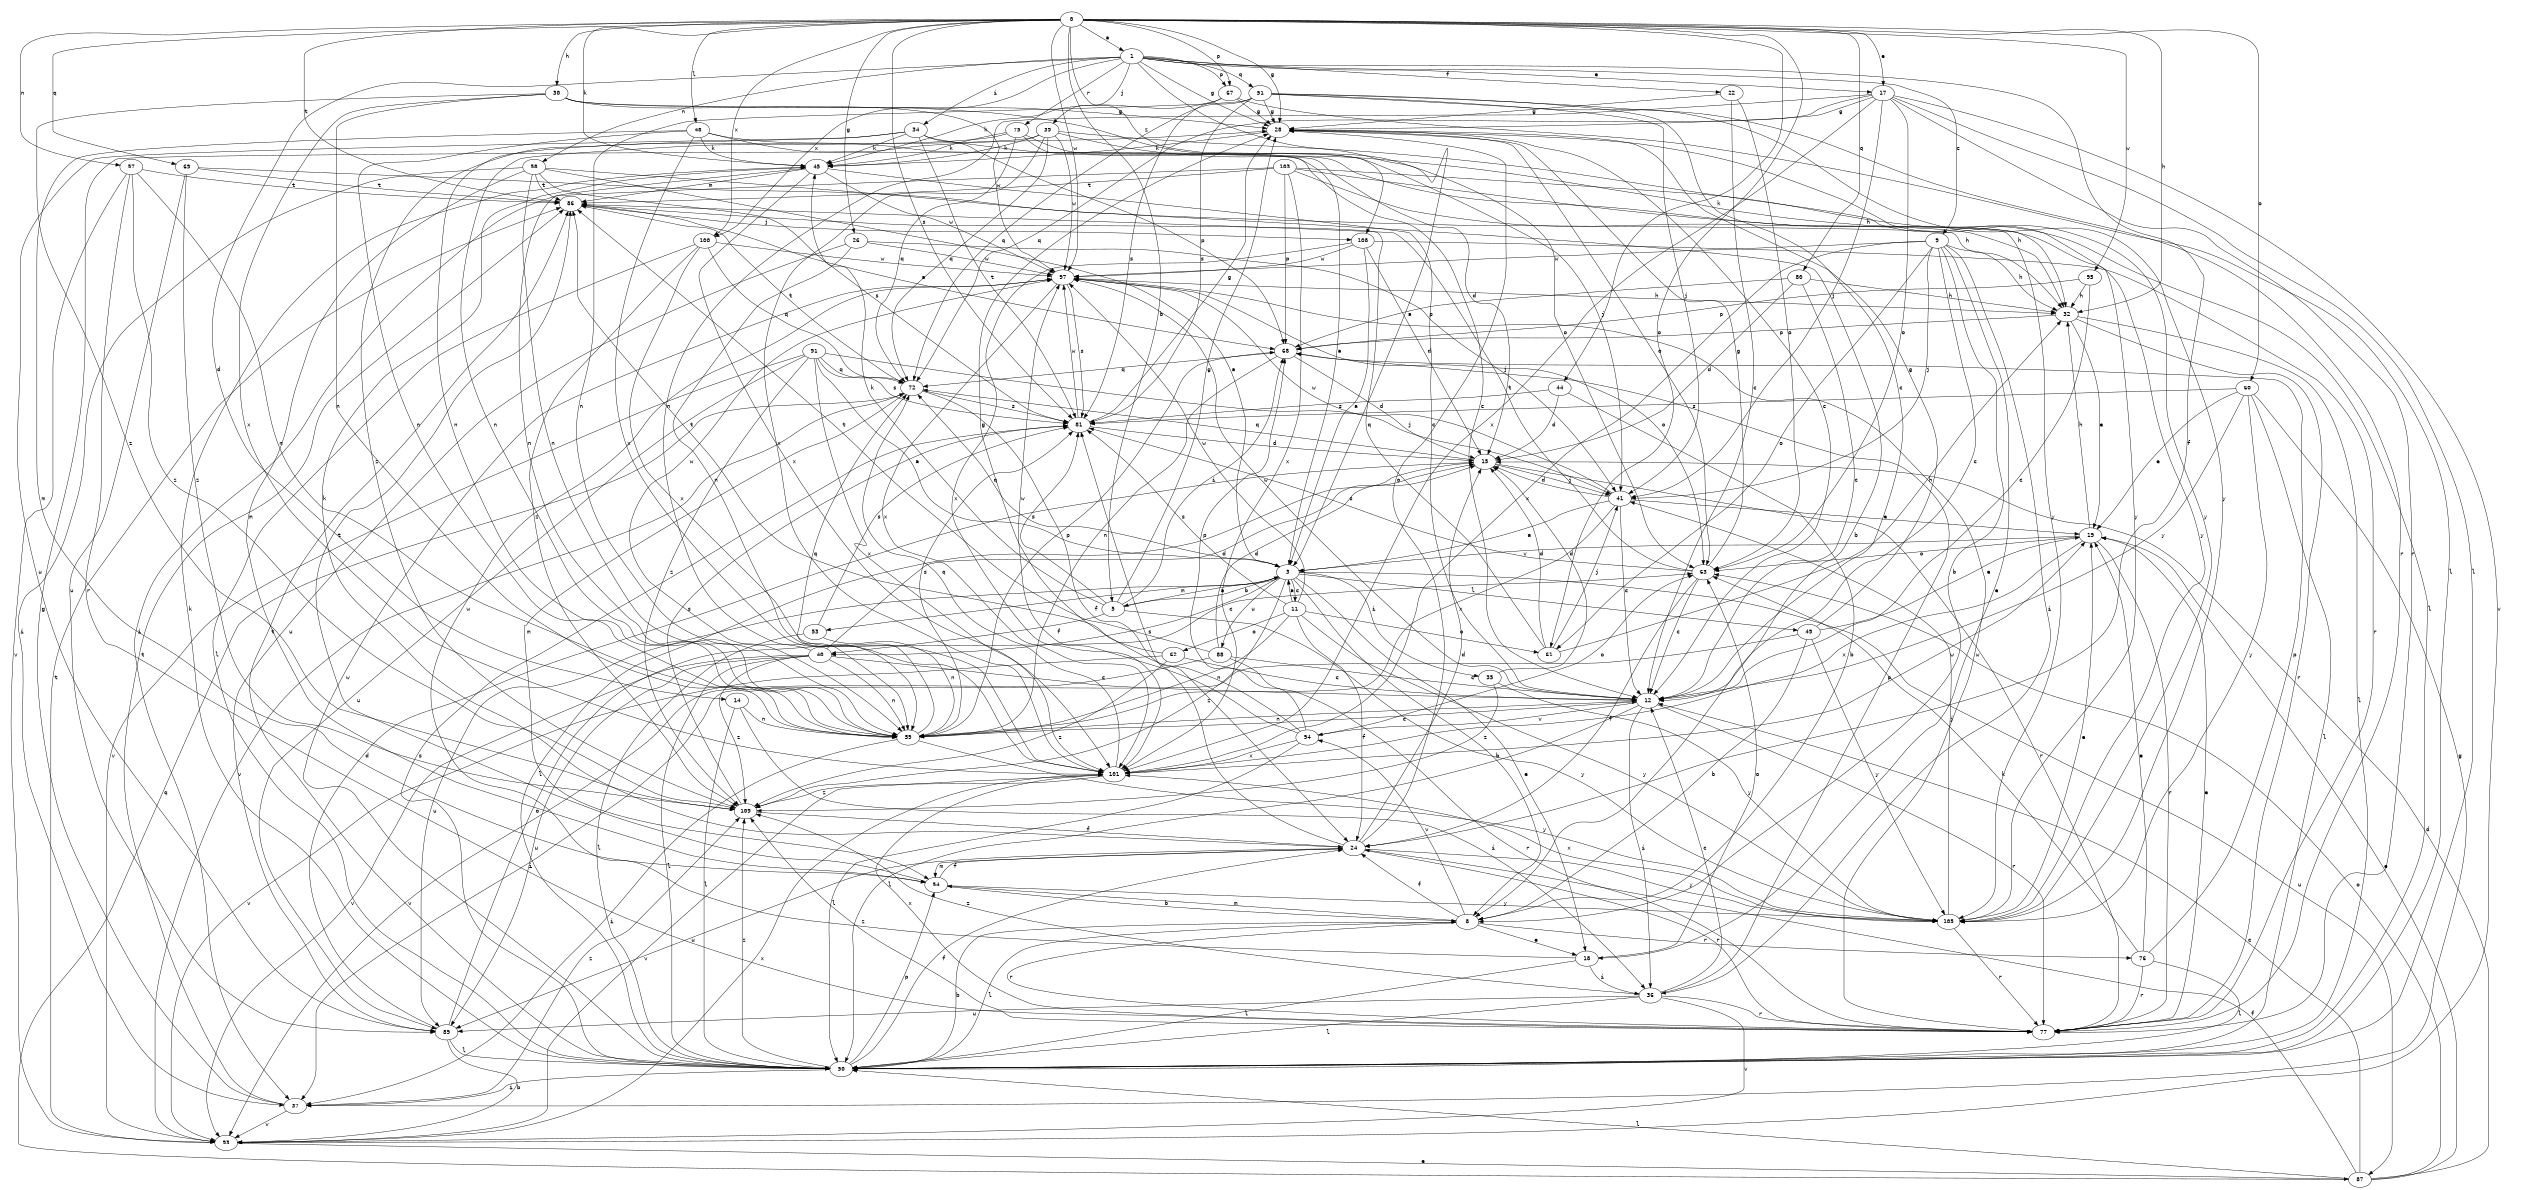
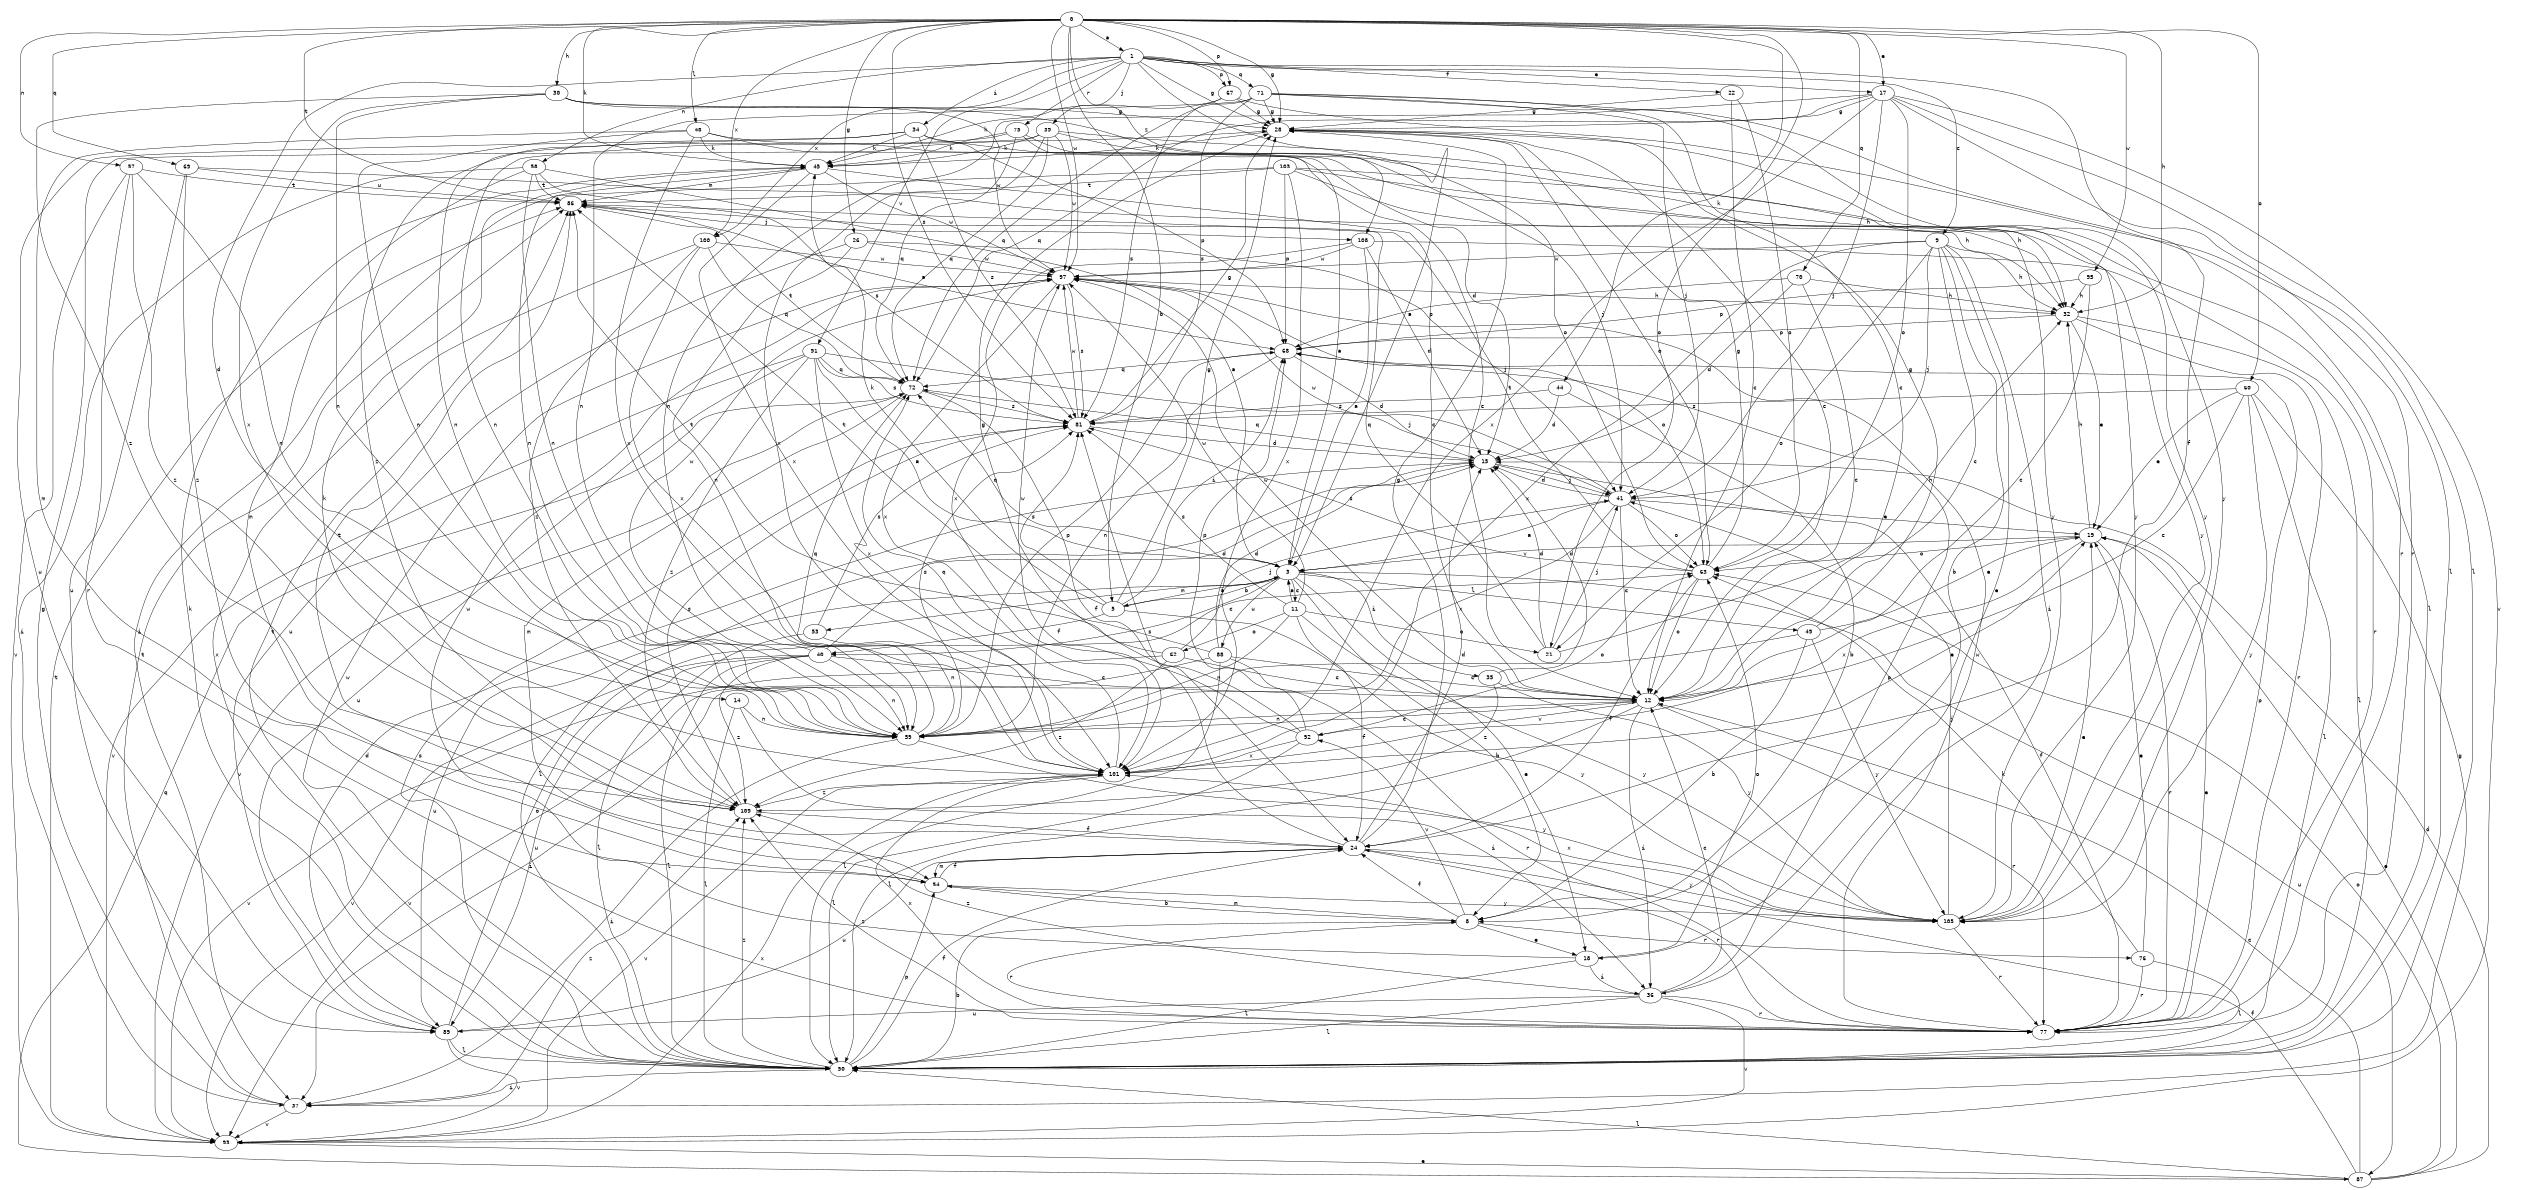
node "51": label "51" -> "71"
edge "1" -> "91": added, label "v"
edge "69" -> "86": label "t" -> "u"
edge "58" -> "8": removed, label "b"
edge "34" -> "81": label "t" -> "s"
node "80": label "80" -> "70"
edge "76" -> "68": now "77" -> "68"
edge "24" -> "28": label "o" -> "g"
edge "41" -> "63": added, label "o"
edge "60" -> "12": label "y" -> "c"
edge "62" -> "41": added, label "j"
edge "63" -> "12": label "c" -> "o"
edge "100" -> "50": label "l" -> "x"
node "61": label "61" -> "21"
edge "101" -> "19": label "w" -> "e"
node "94": label "94" -> "92"
edge "15" -> "77": label "r" -> "f"
edge "3" -> "109": removed, label "z"
edge "24" -> "89": reversed
edge "8" -> "50": now "88" -> "50"
edge "89" -> "93": label "b" -> "v"
